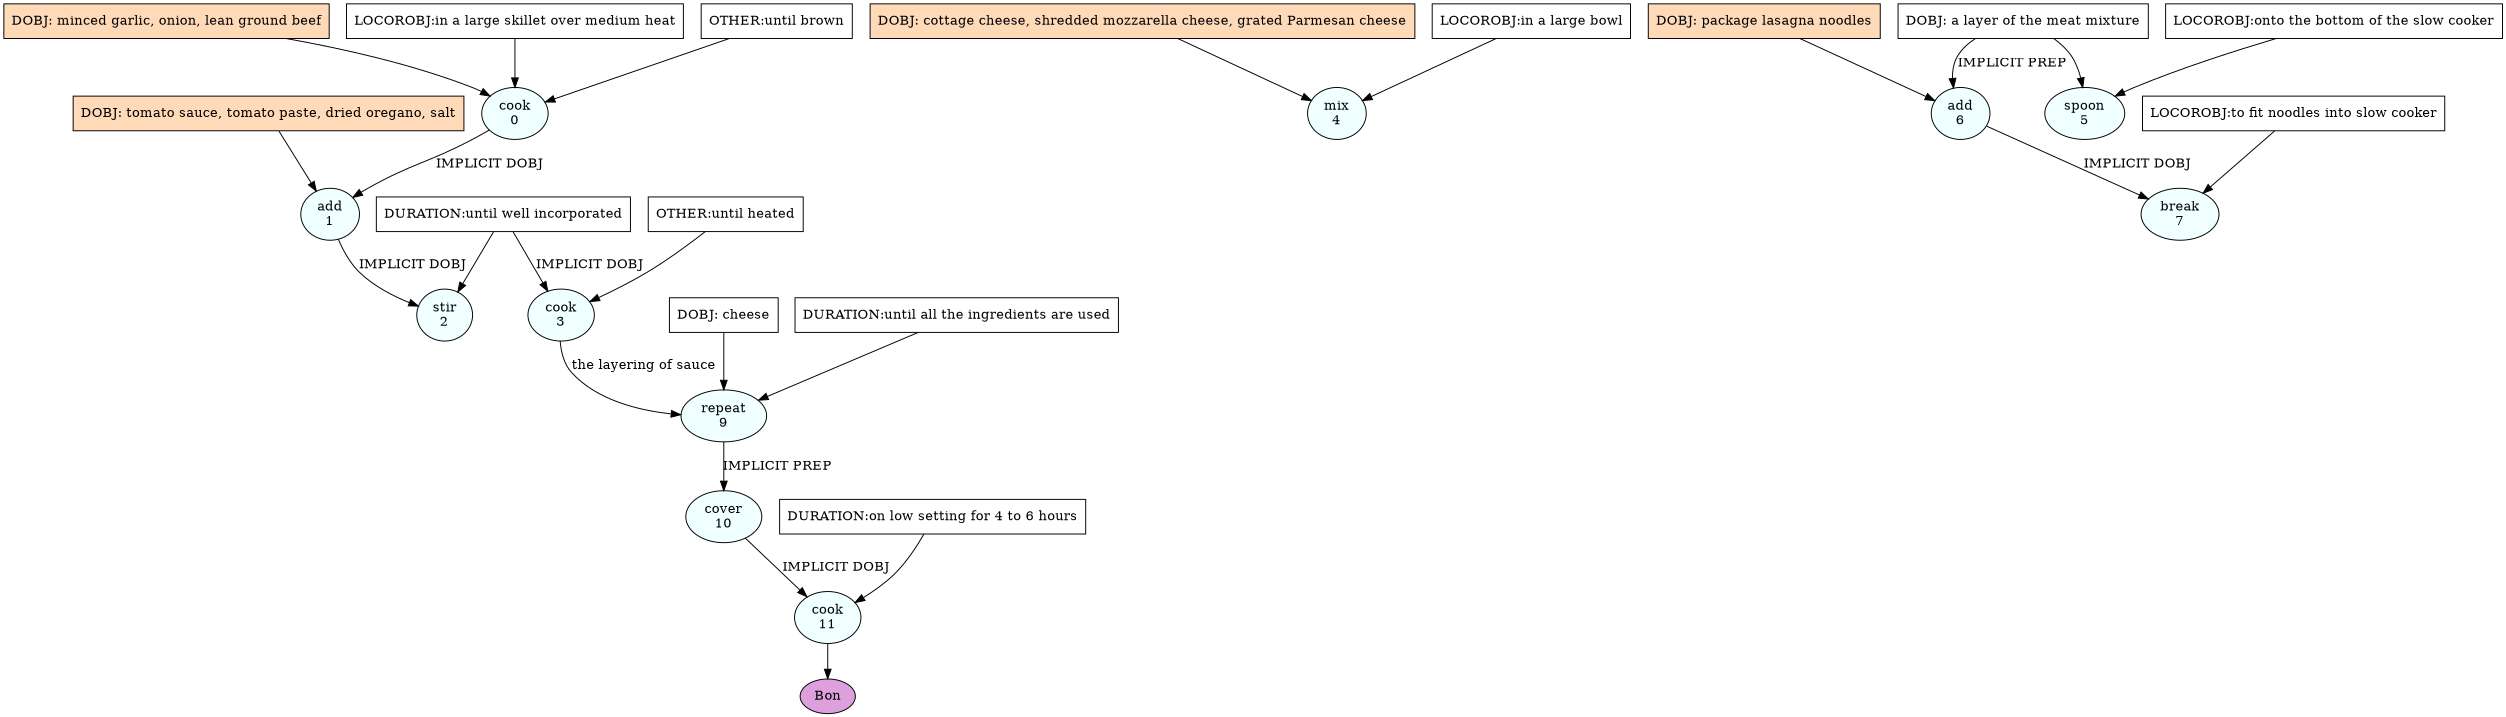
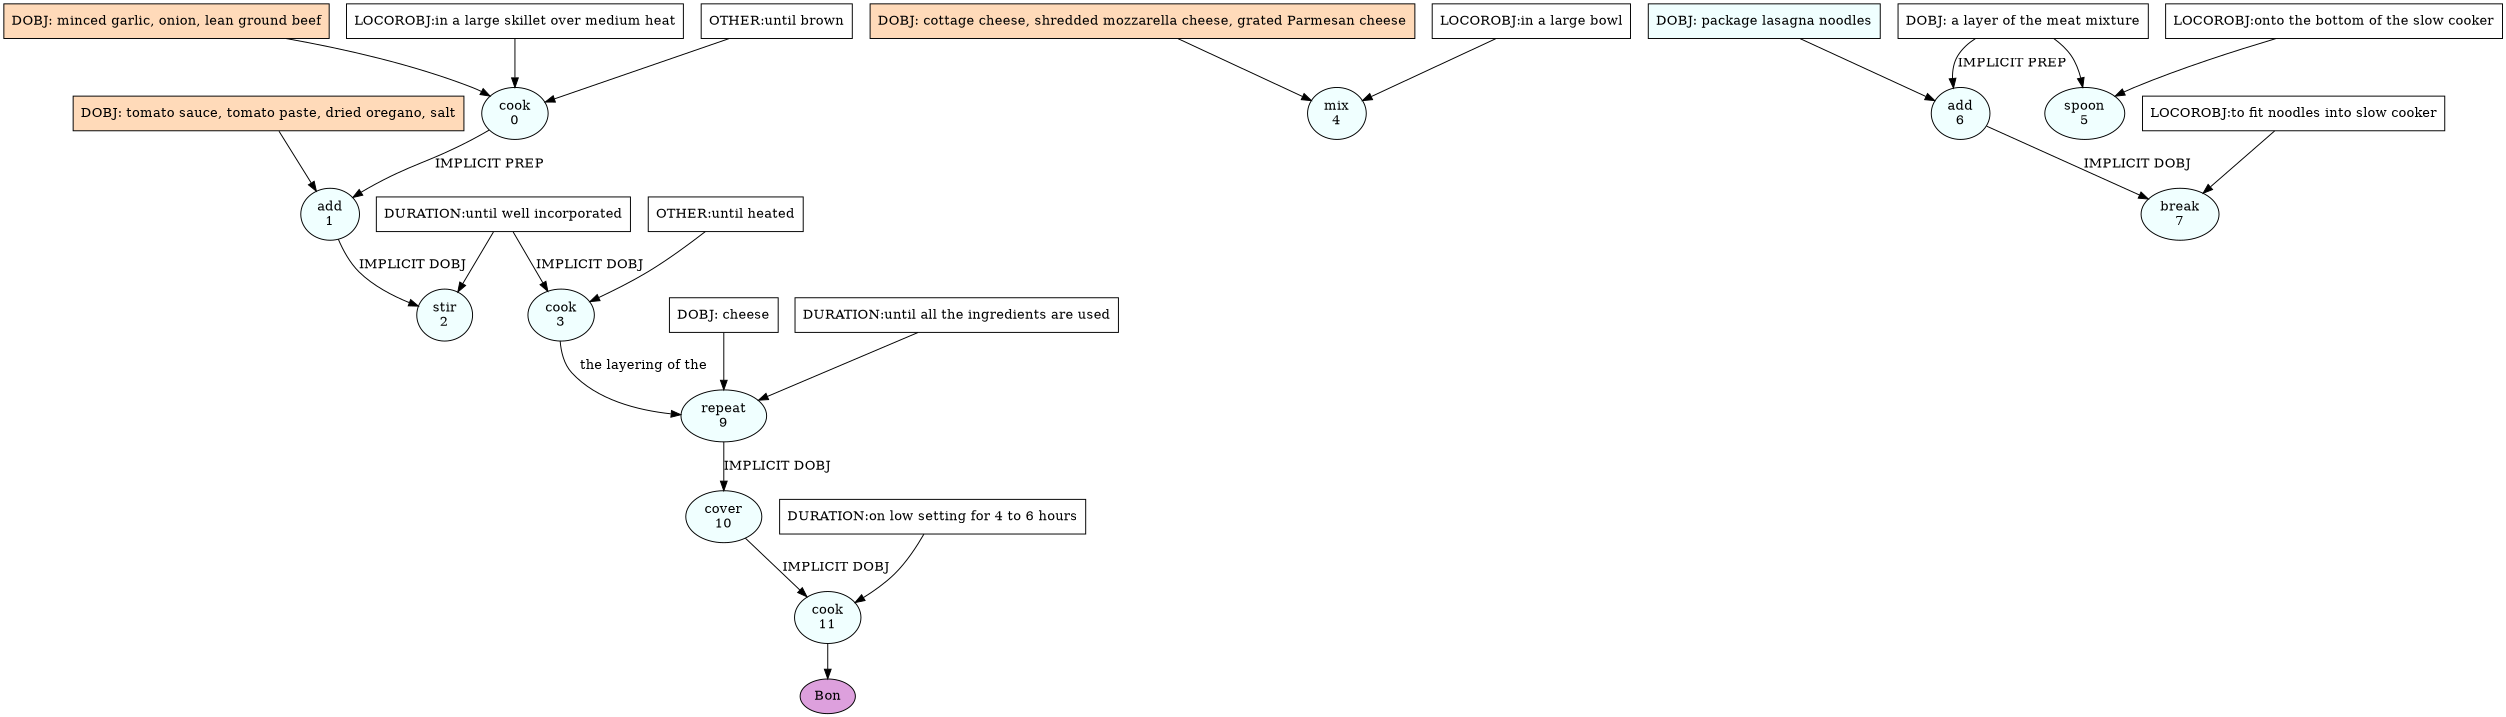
node "DOBJ: package lasagna noodles": fillcolor peachpuff -> azure
edge "cook 0" -> "add 1": label "IMPLICIT DOBJ" -> "IMPLICIT PREP"
edge "cook 3" -> "repeat 9": label "the layering of sauce " -> "the layering of the "
edge "repeat 9" -> "cover 10": label "IMPLICIT PREP" -> "IMPLICIT DOBJ"
